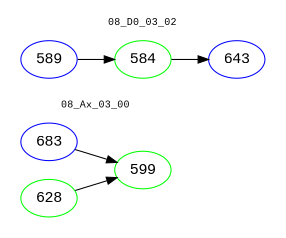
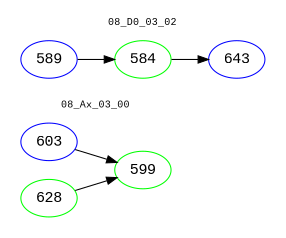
node "683": label "683" -> "603"
